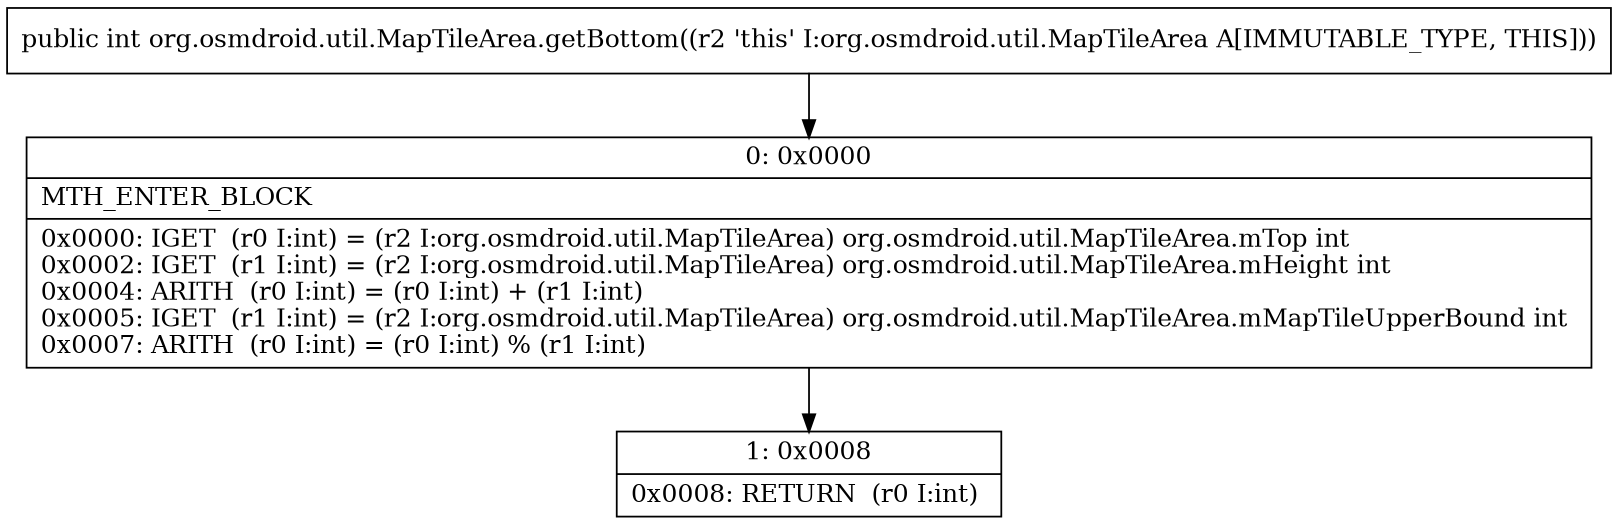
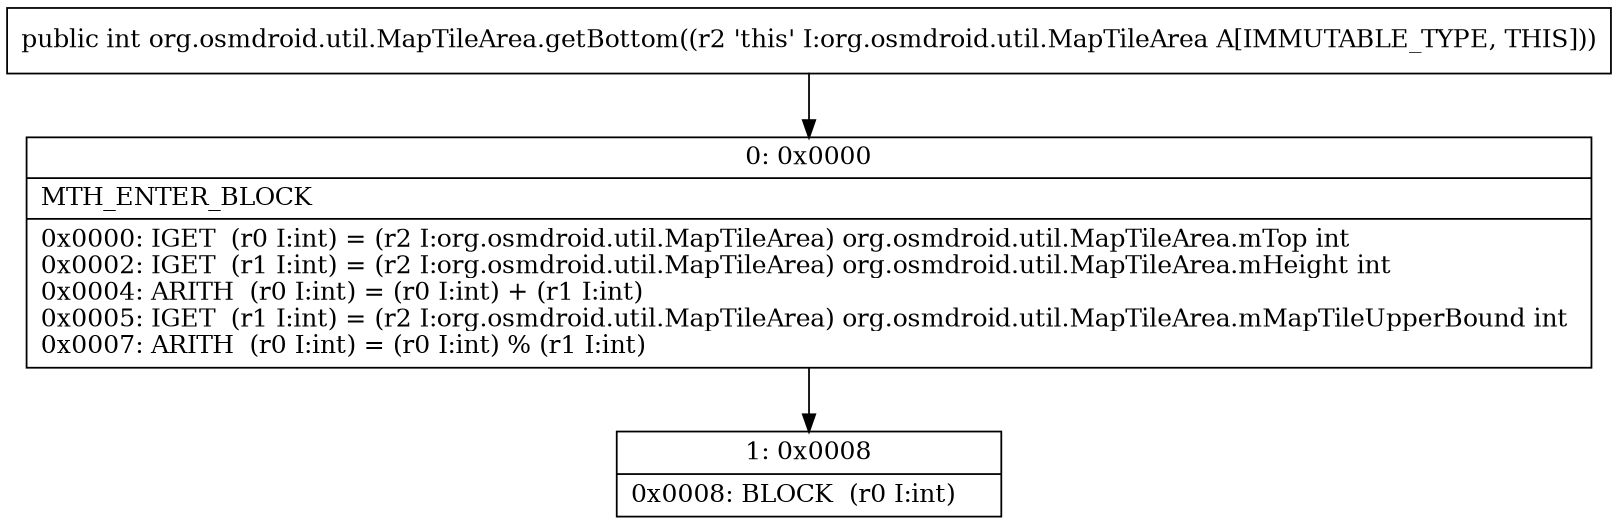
node "1: 0x0008": text "0x0008: RETURN  (r0 I:int)" -> "0x0008: BLOCK  (r0 I:int)"
